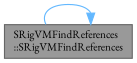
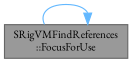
node "SRigVMFindReferences ::SRigVMFindReferences": label "SRigVMFindReferences ::SRigVMFindReferences" -> "SRigVMFindReferences ::FocusForUse"
